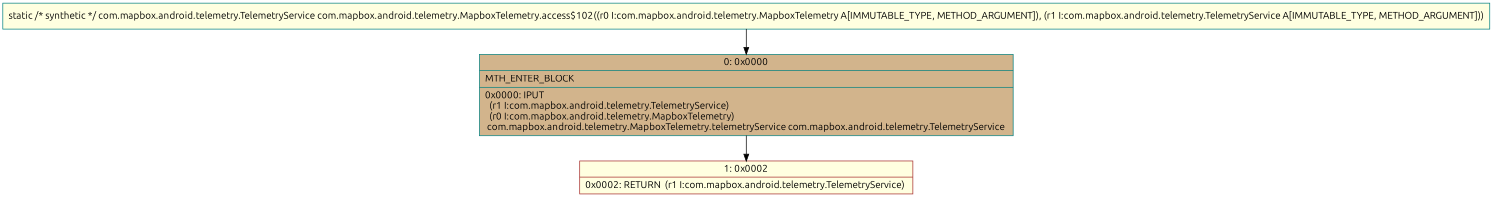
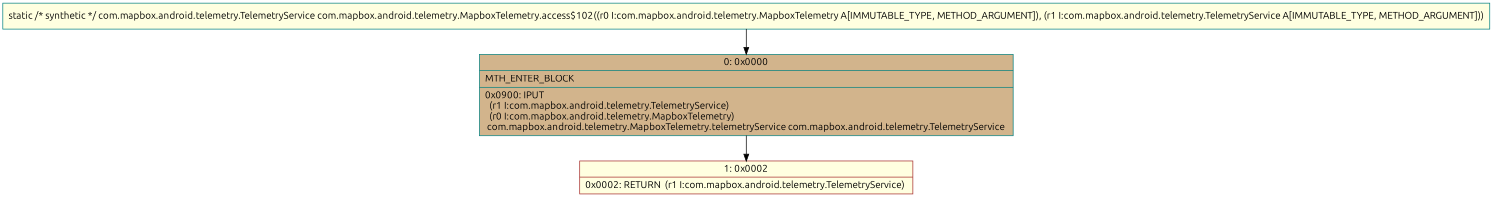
node "0: 0x0000": text "0x0000: IPUT" -> "0x0900: IPUT"
